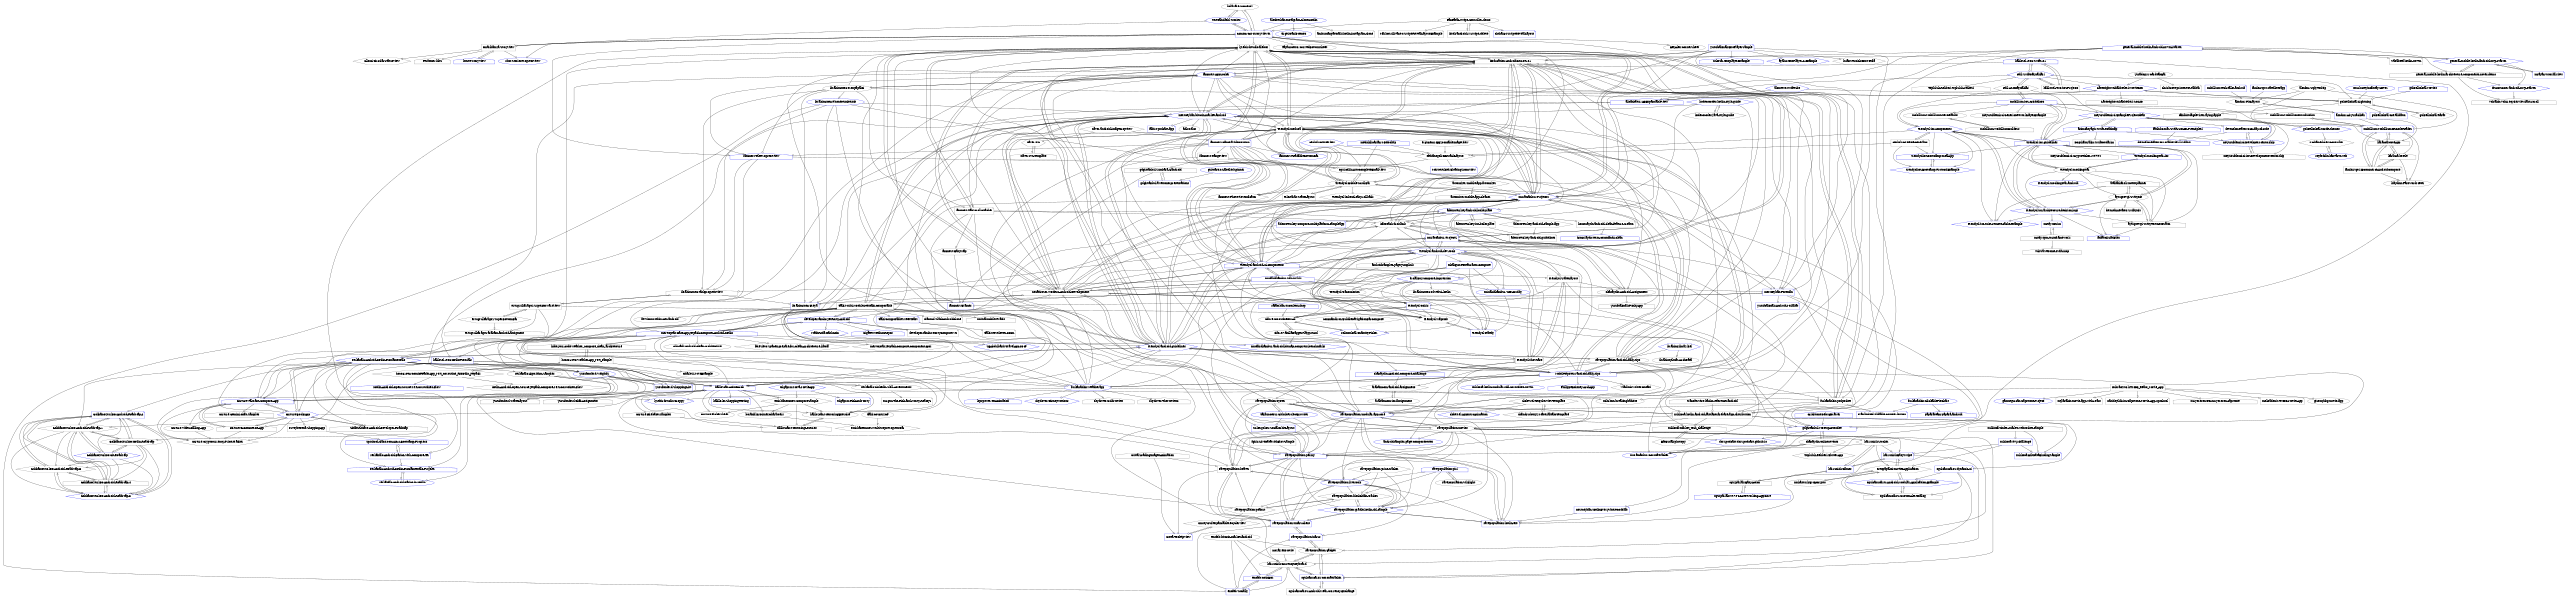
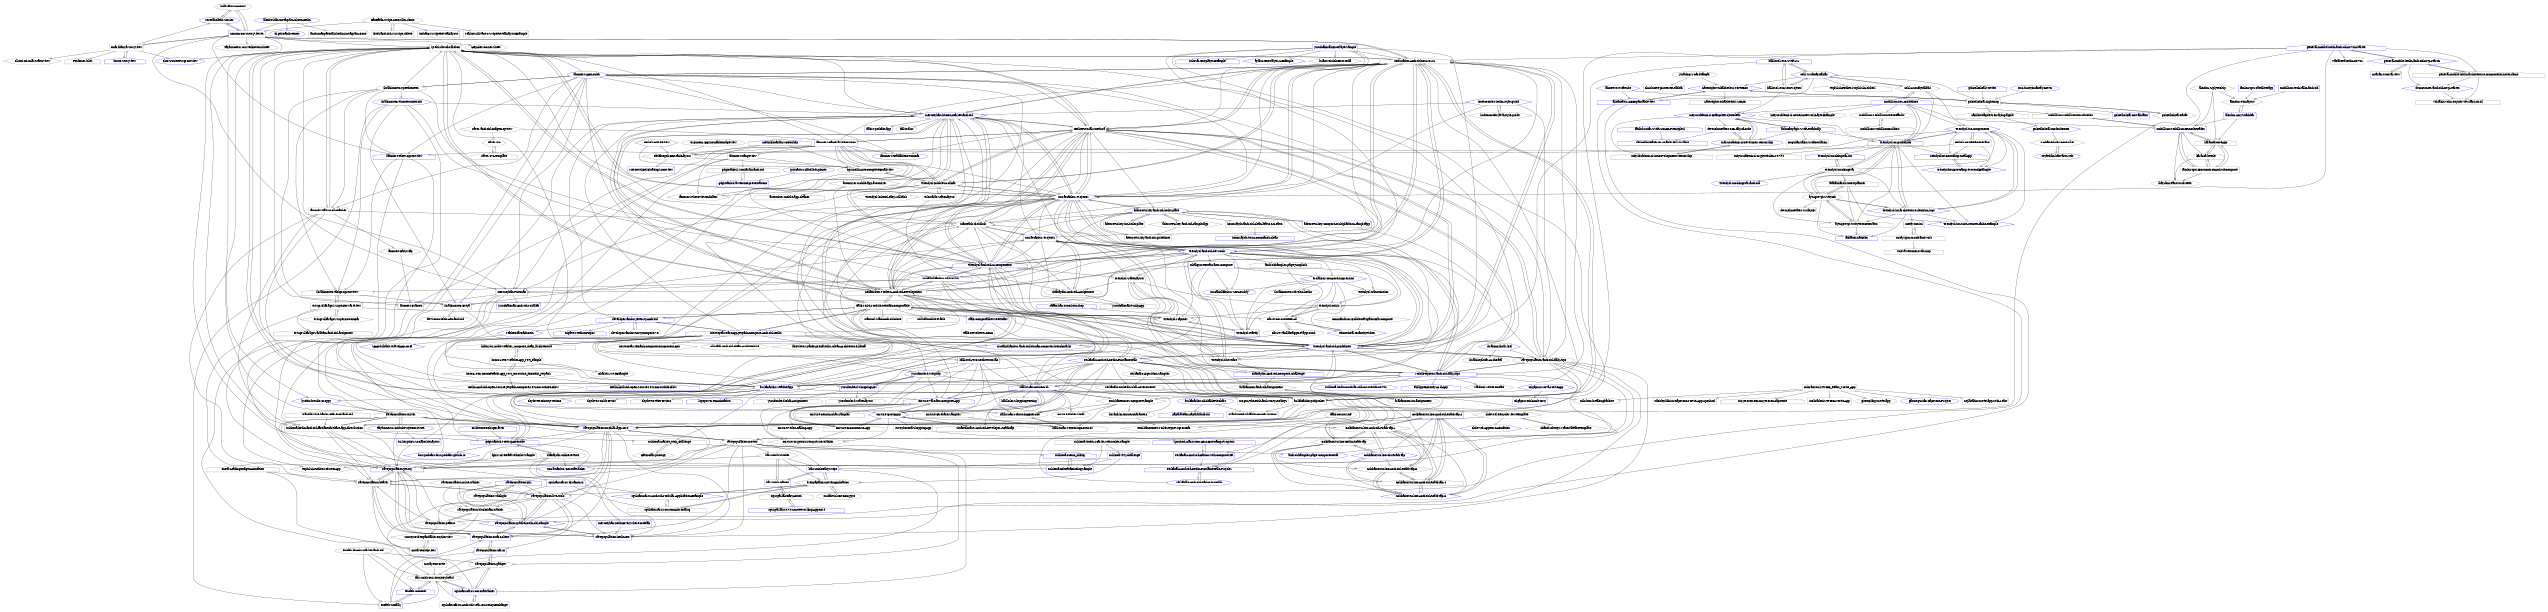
node "ibrahimsn98/erenpapakci": label "ibrahimsn98/erenpapakci" -> "ibrahimsn98/speedometer"
node "Trendyol/medusa": label "Trendyol/medusa" -> "KotlinTutorials/medusa"
edge "savepopulation/movies" -> "savepopulation/oyster": now "lyrebirdstudio/Croppy" -> "savepopulation/oyster"
node "nuhkoca/scenic_hiking": added
